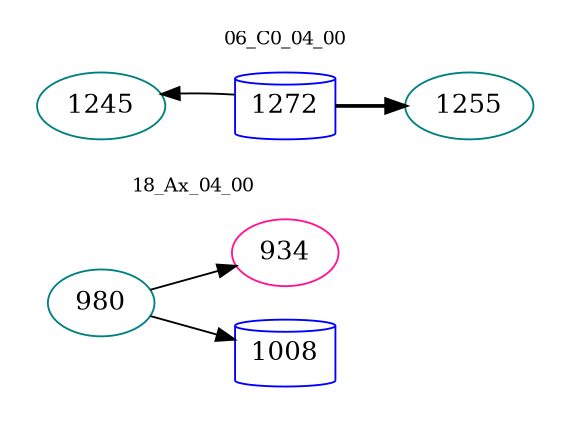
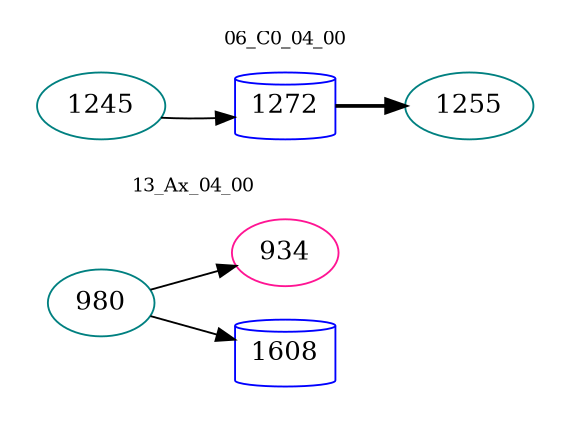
edge "1272" -> "1245": reversed
cluster "18_Ax_04_00": label "18_Ax_04_00" -> "13_Ax_04_00"
node "1008": label "1008" -> "1608"
